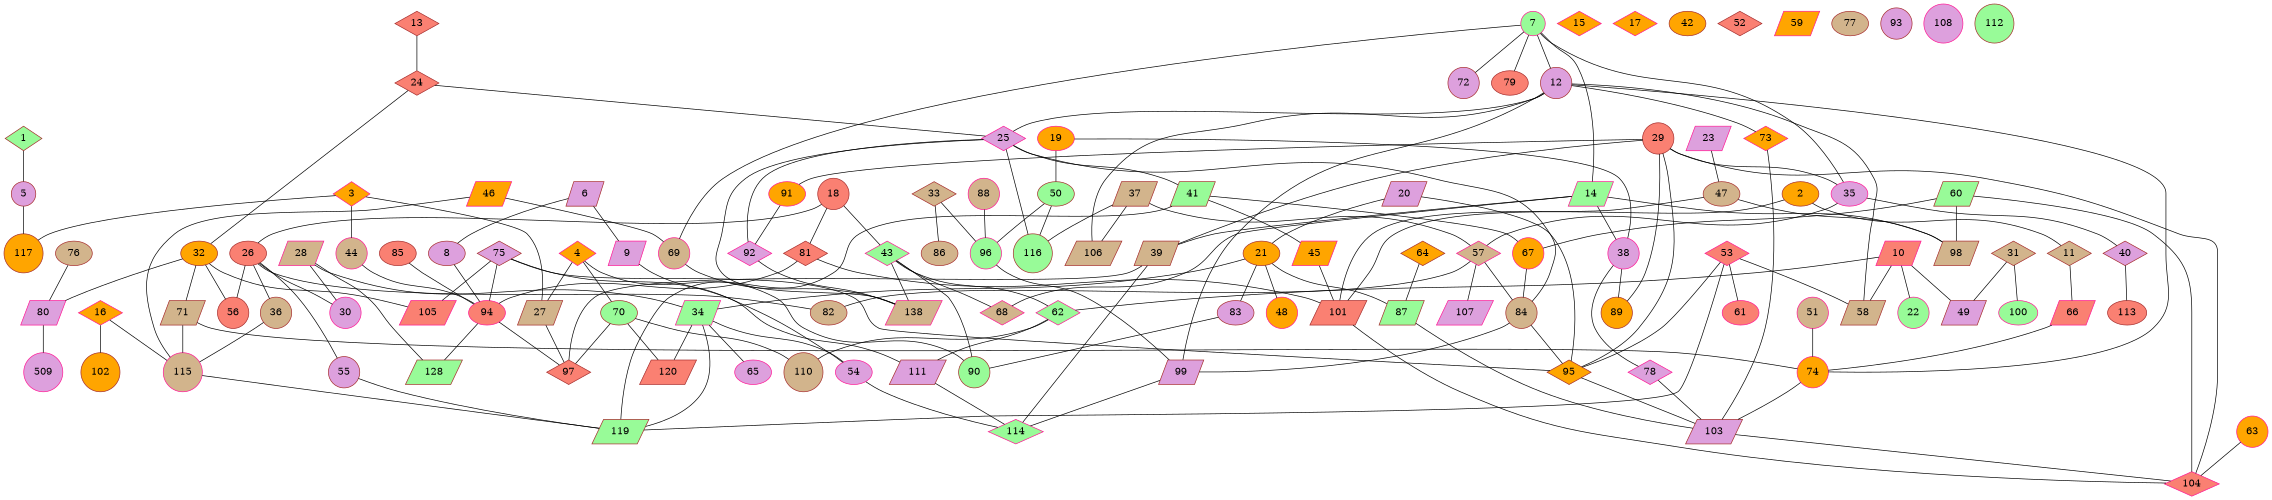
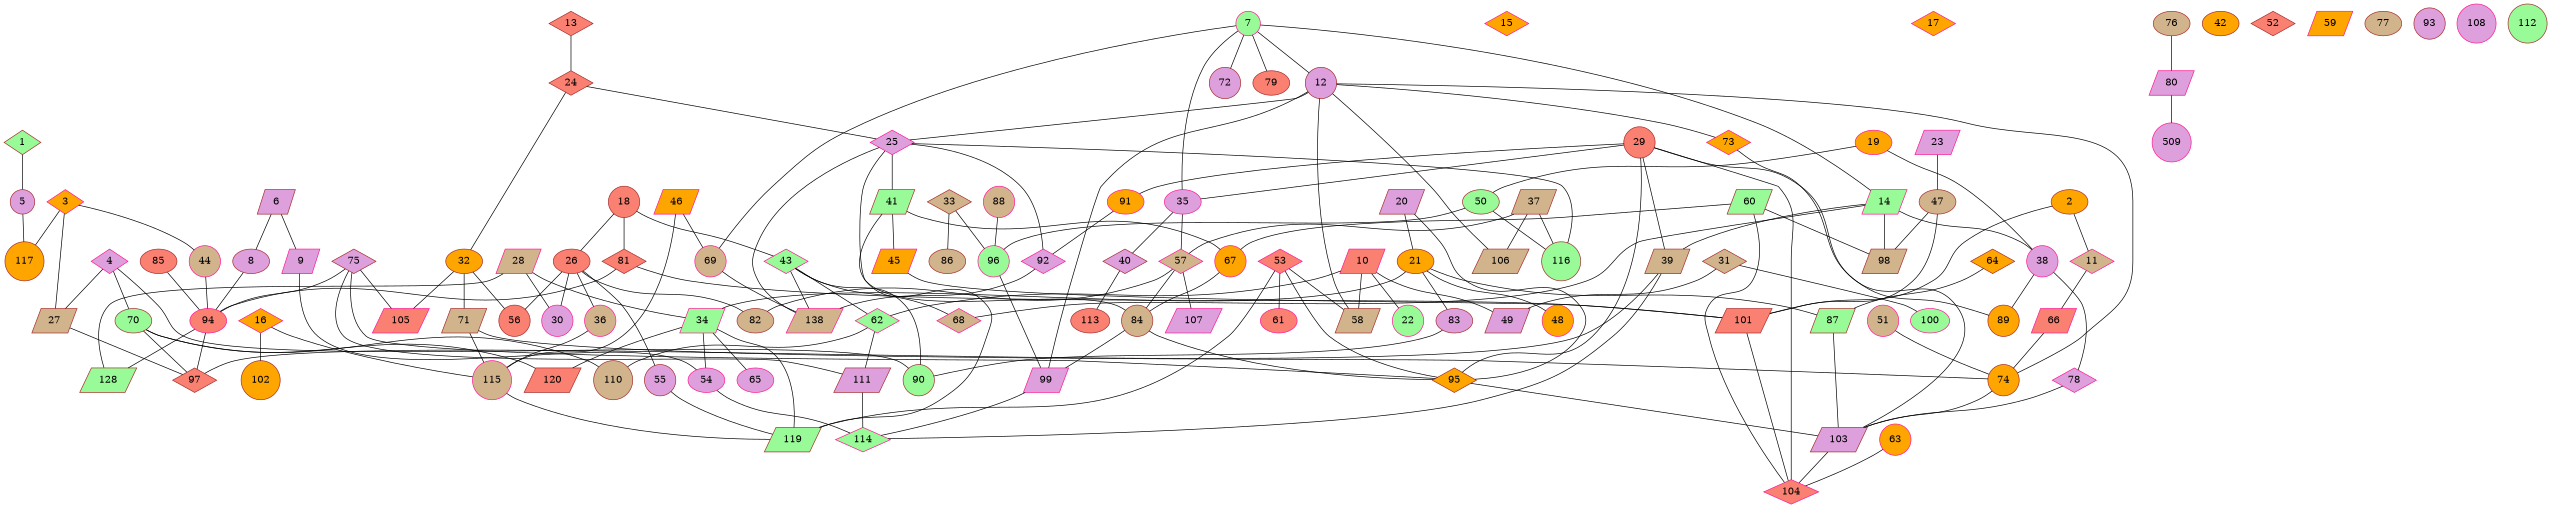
node "4": fillcolor orange -> plum
node "11": color brown -> deeppink
edge "32" -- "80": removed
node "36": color brown -> deeppink
node "99": color brown -> deeppink
node "74": color deeppink -> brown
